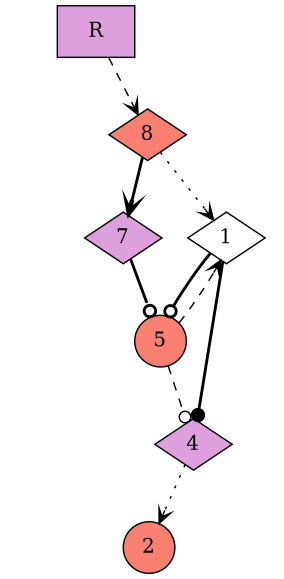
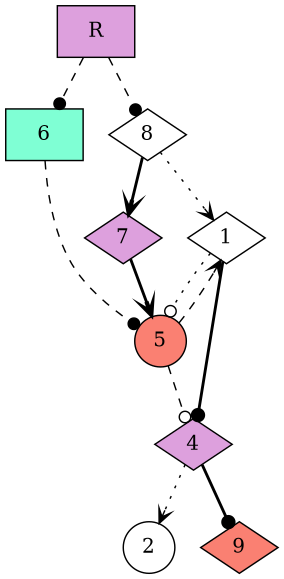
edge "R" -> "8": arrowhead vee -> dot
node "6": added
node "8": fillcolor salmon -> white
edge "1" -> "5": style bold -> dotted
edge "7" -> "5": arrowhead odot -> vee
node "2": fillcolor salmon -> white
node "9": added
